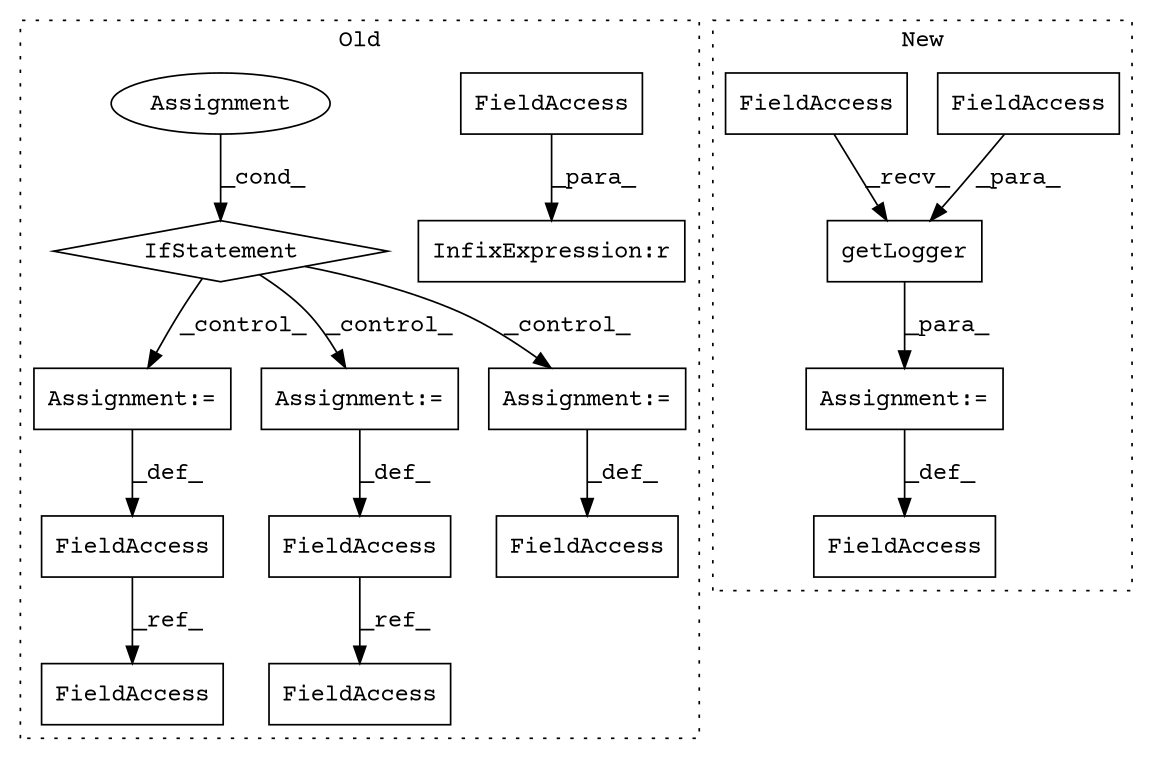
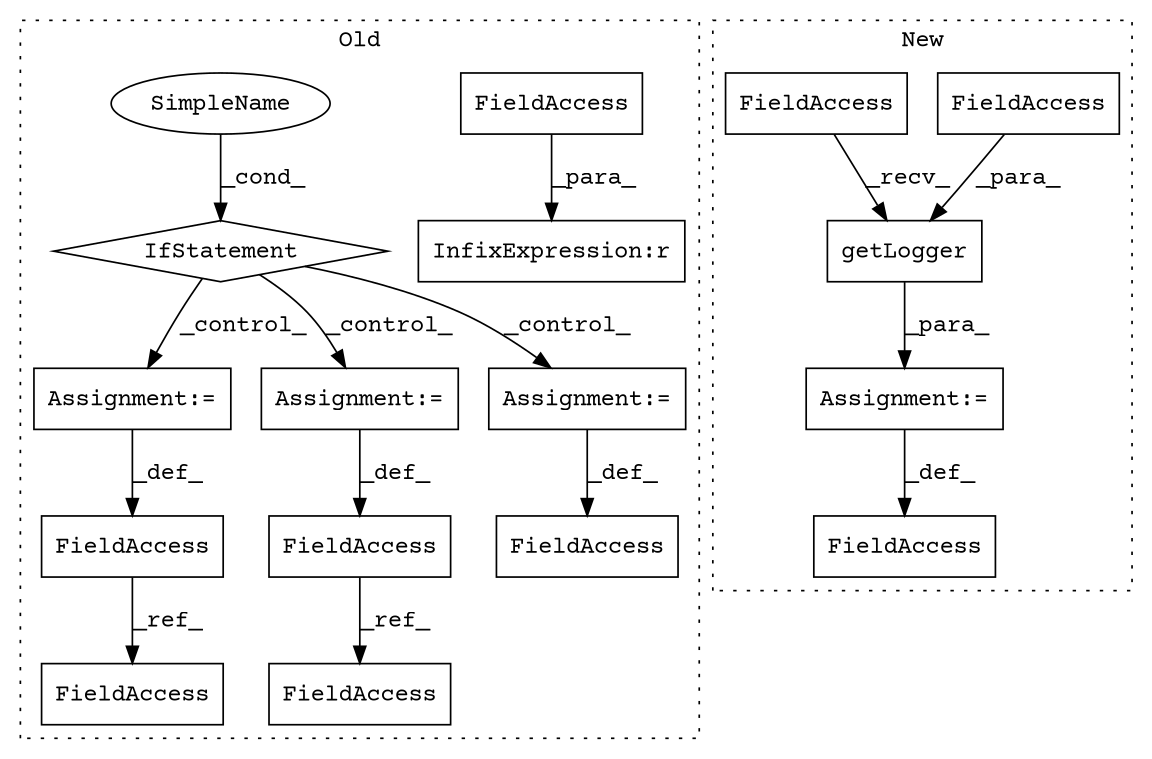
node "Assignment": label "Assignment" -> "SimpleName"
